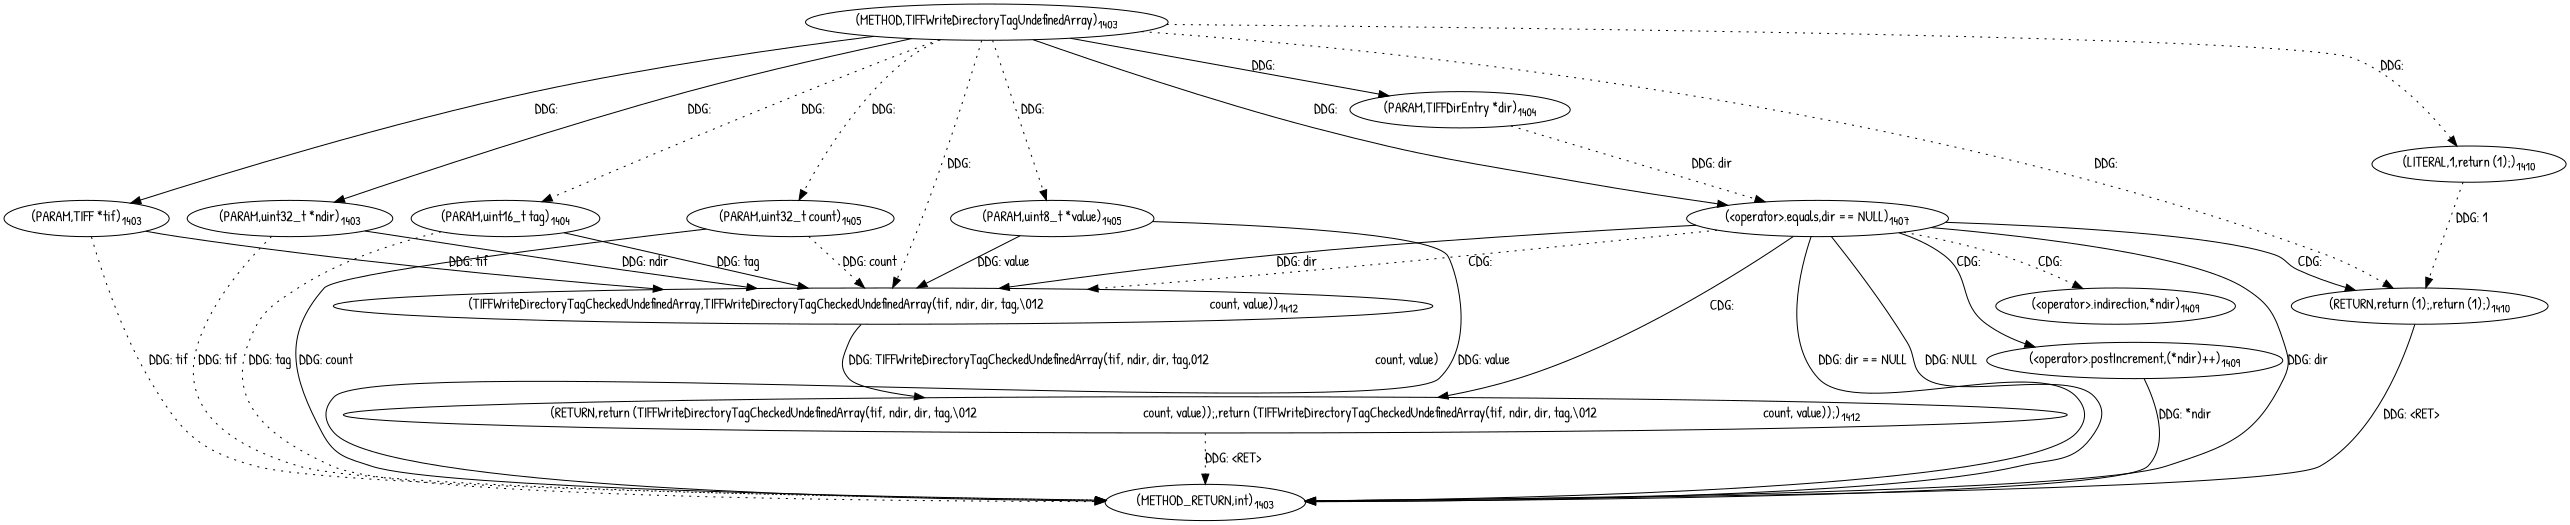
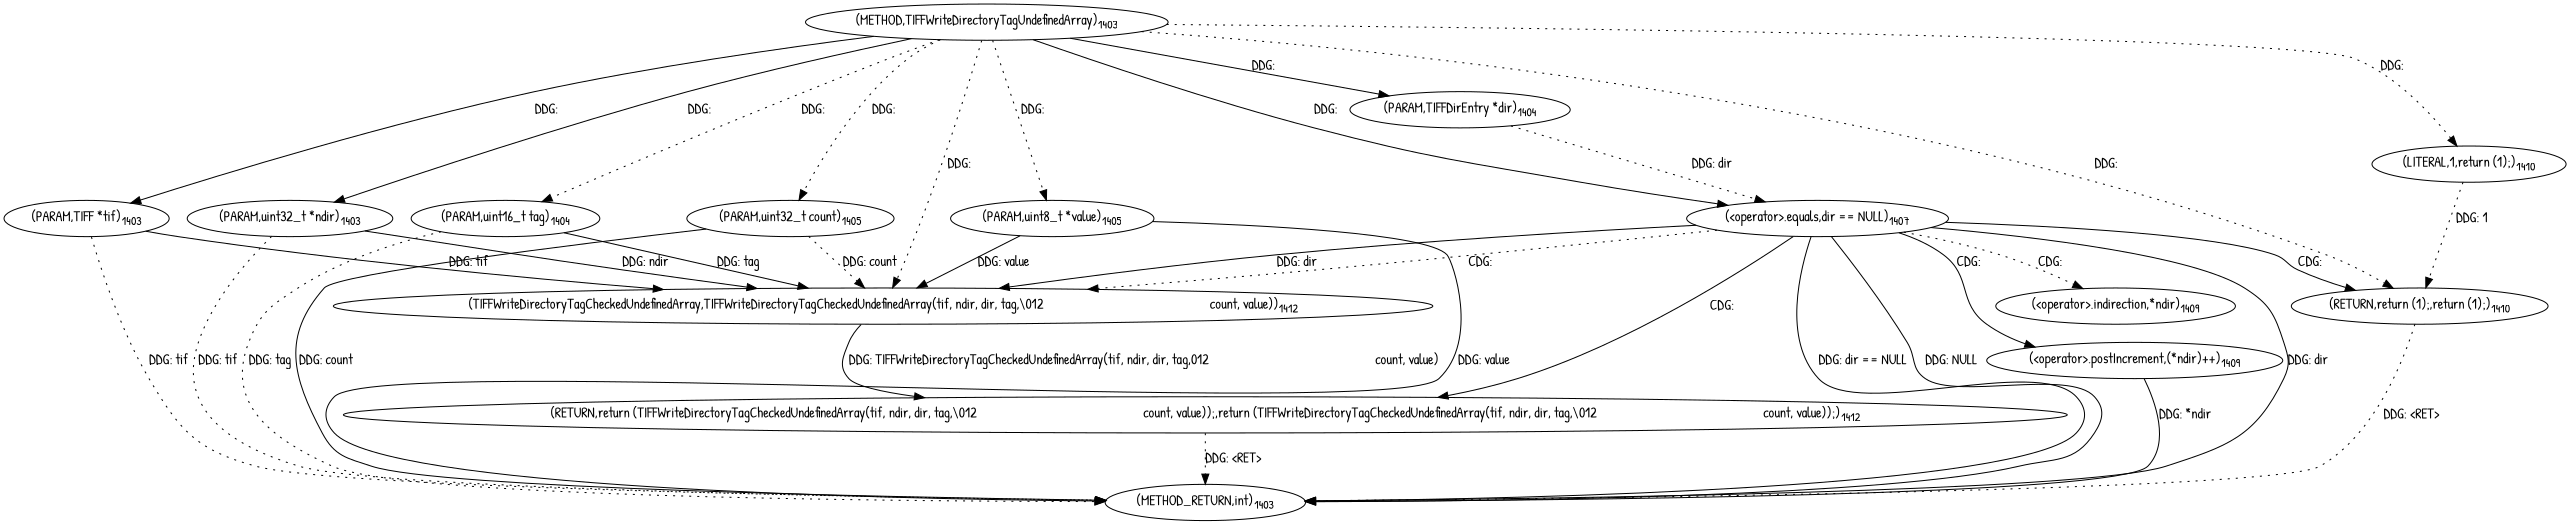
edge "(RETURN,return (1);,return (1);)" -> "(METHOD_RETURN,int)": style solid -> dotted
